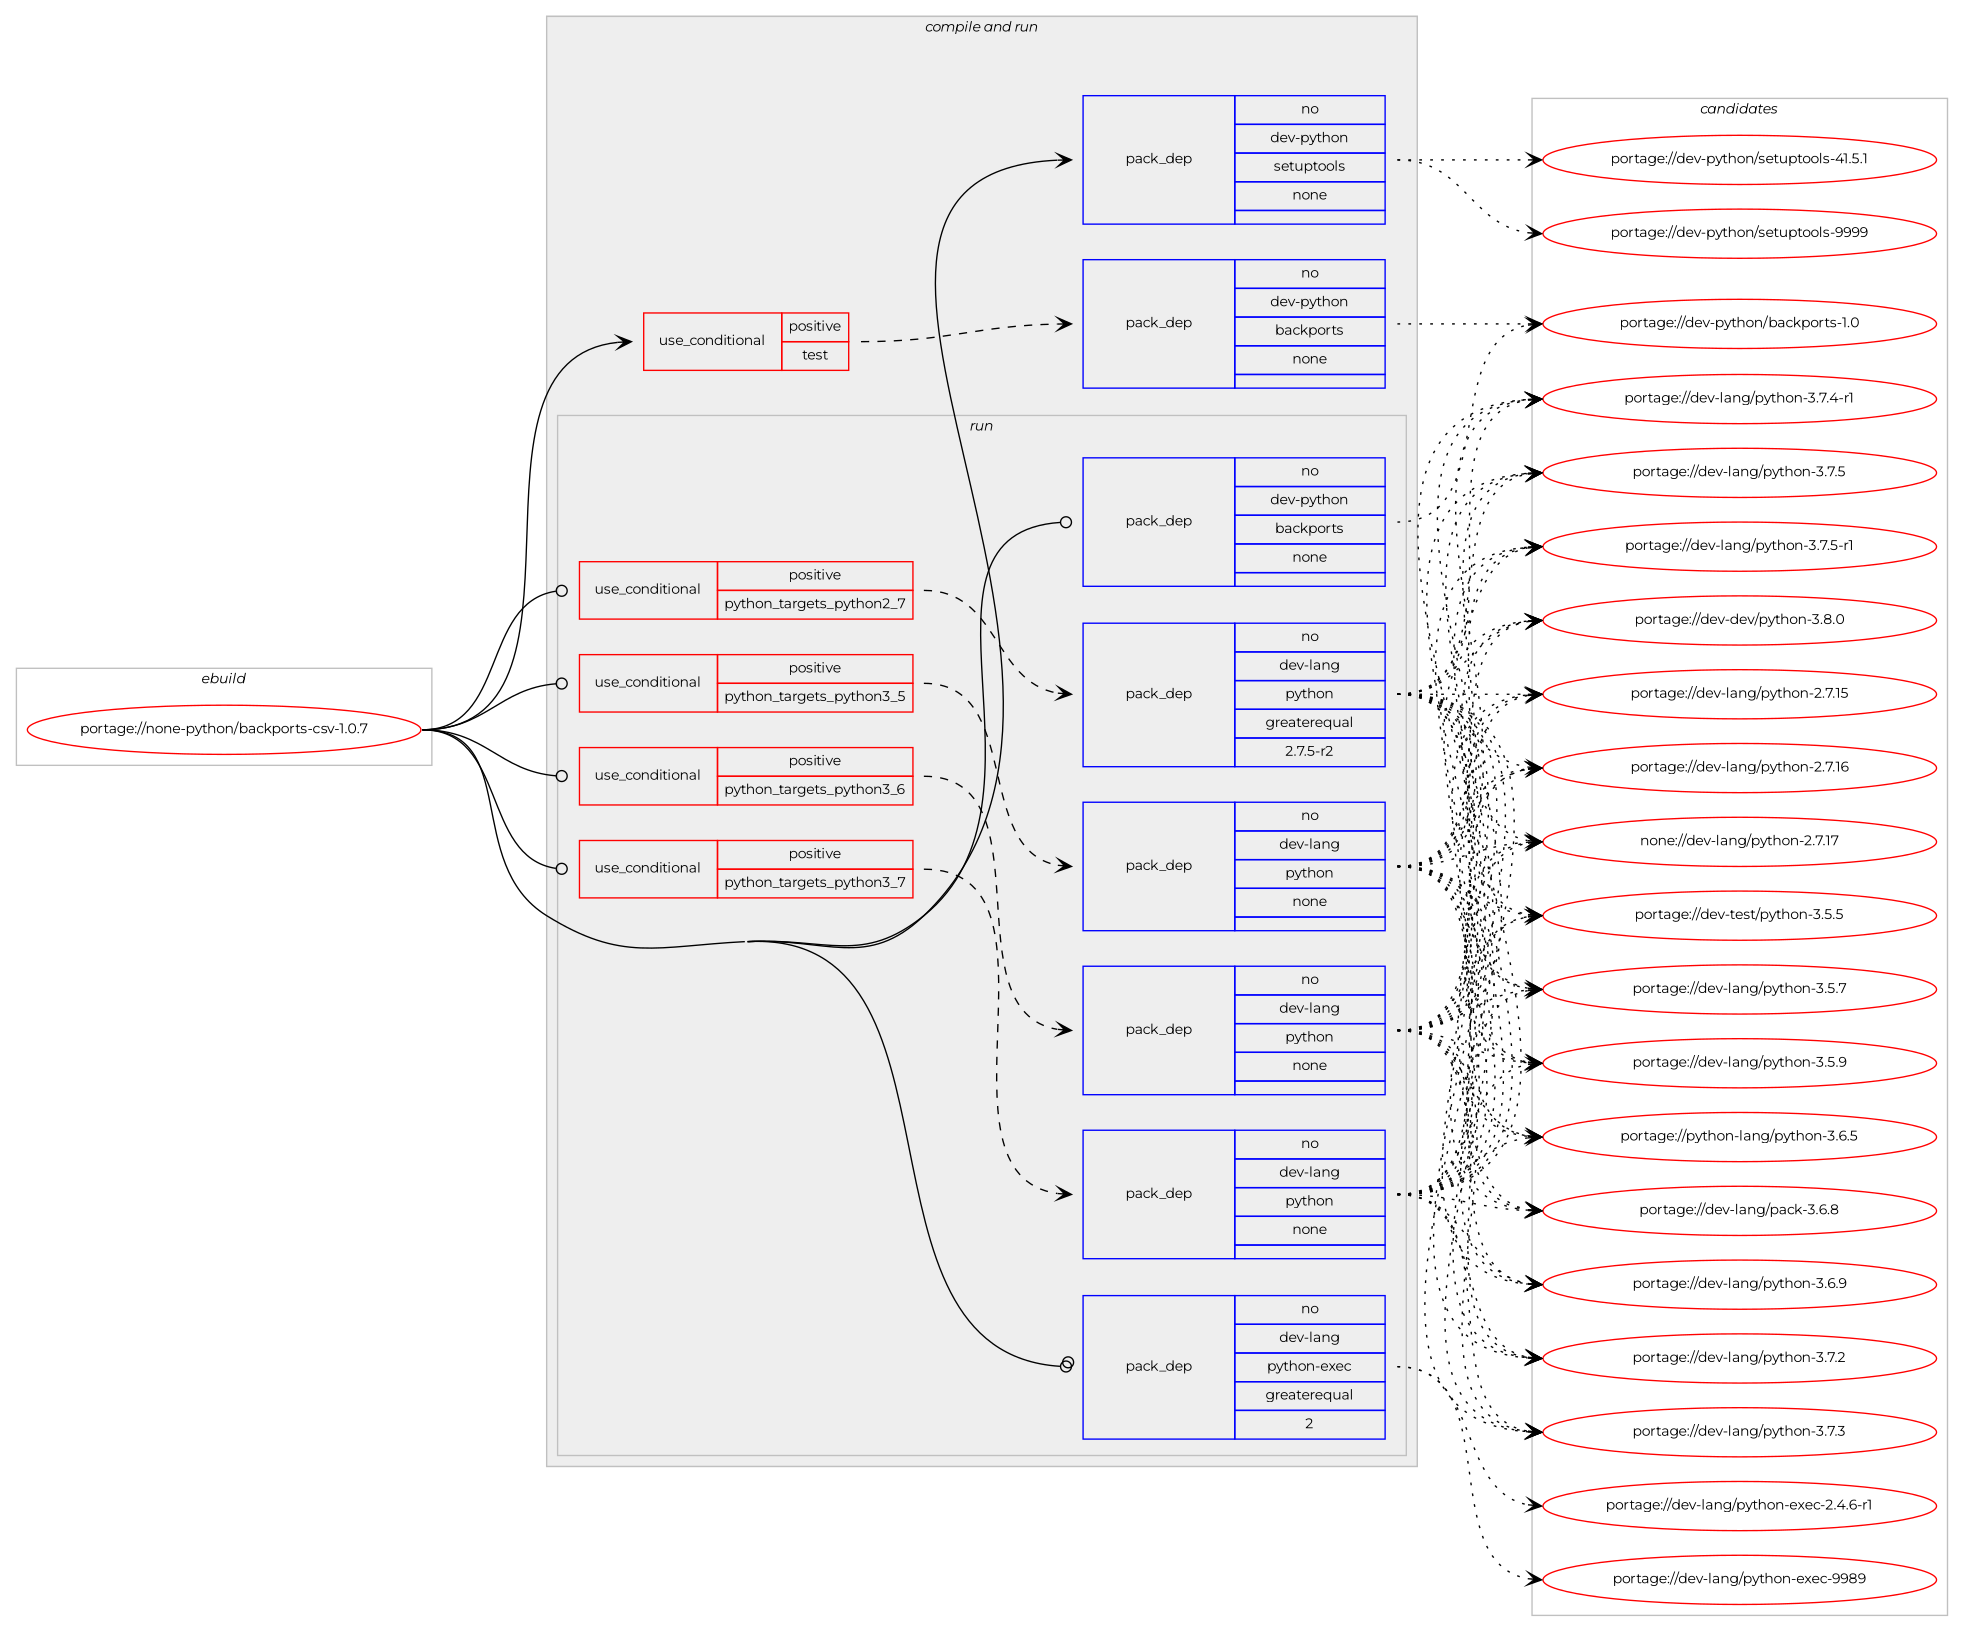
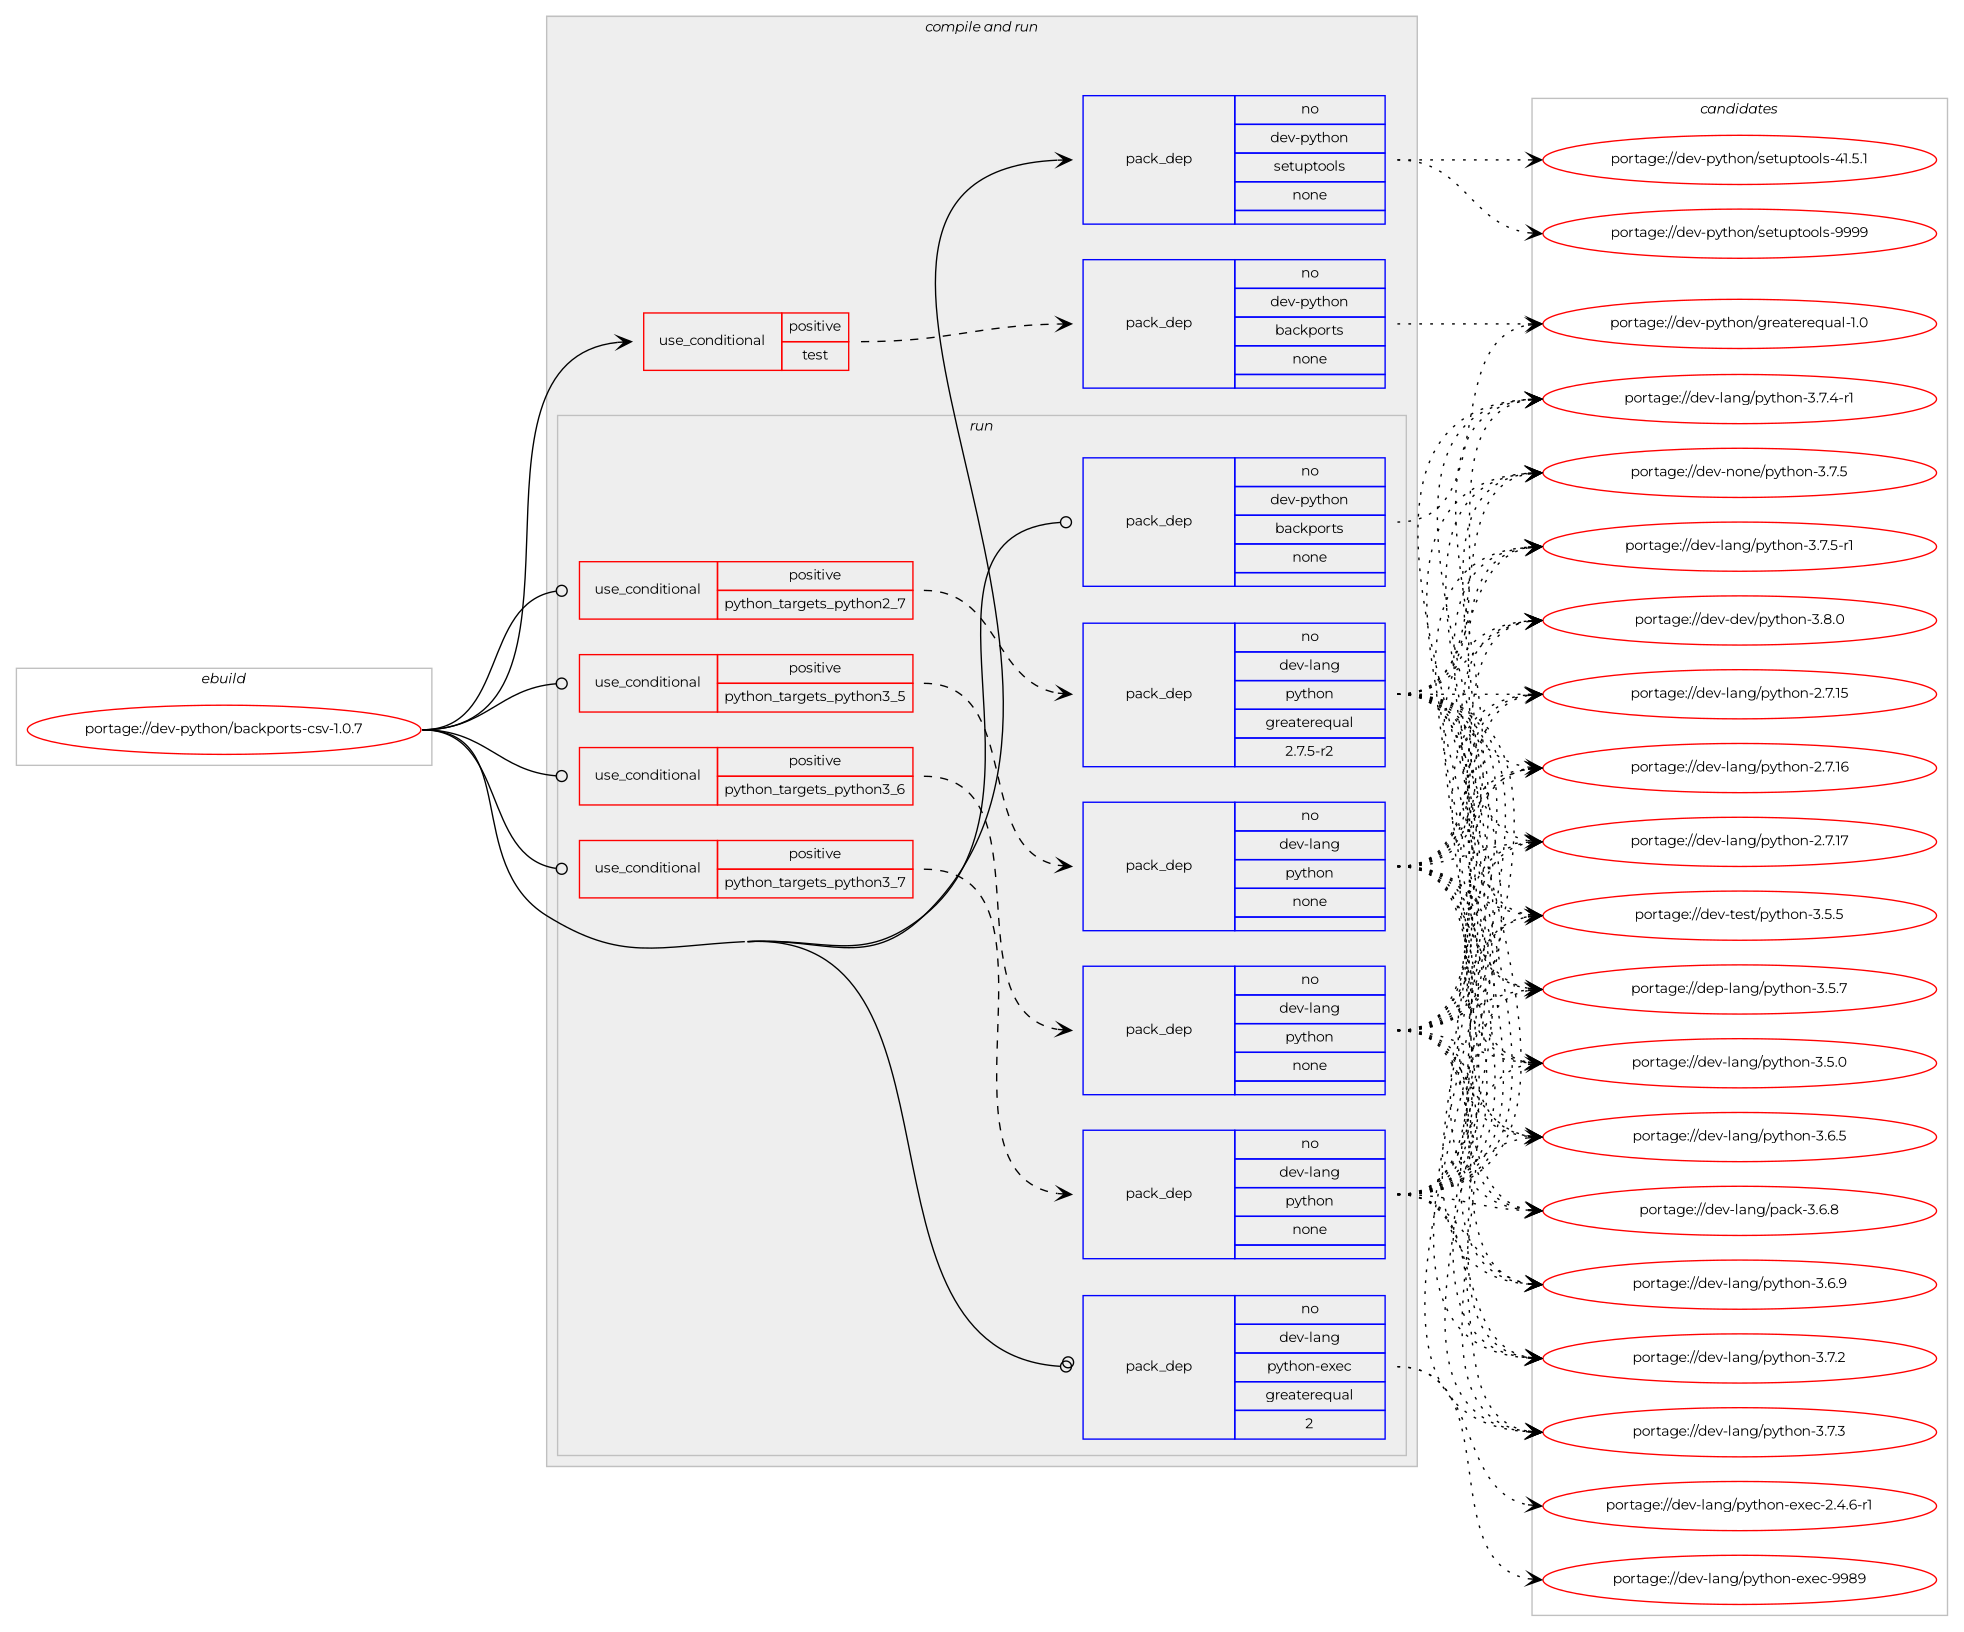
node "portage://dev-python/backports-1.0": label "portage://dev-python/backports-1.0" -> "portage://dev-python/greaterequal-1.0"
node "portage://dev-lang/python-3.7.5": label "portage://dev-lang/python-3.7.5" -> "portage://dev-none/python-3.7.5"
node "portage://none-python/backports-csv-1.0.7": label "portage://none-python/backports-csv-1.0.7" -> "portage://dev-python/backports-csv-1.0.7"
node "none://dev-lang/python-2.7.17": label "none://dev-lang/python-2.7.17" -> "portage://dev-lang/python-2.7.17"
node "portage://dev-lang/python-3.5.7": label "portage://dev-lang/python-3.5.7" -> "portage://dep-lang/python-3.5.7"
node "portage://dev-lang/python-3.5.9": label "portage://dev-lang/python-3.5.9" -> "portage://dev-lang/python-3.5.0"
node "portage://python-lang/python-3.6.5": label "portage://python-lang/python-3.6.5" -> "portage://dev-lang/python-3.6.5"
